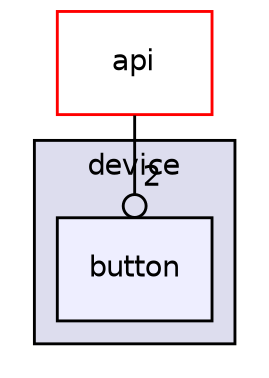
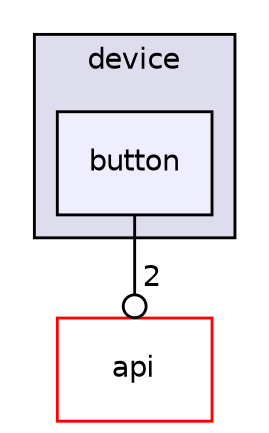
edge "api" -> "button": reversed
